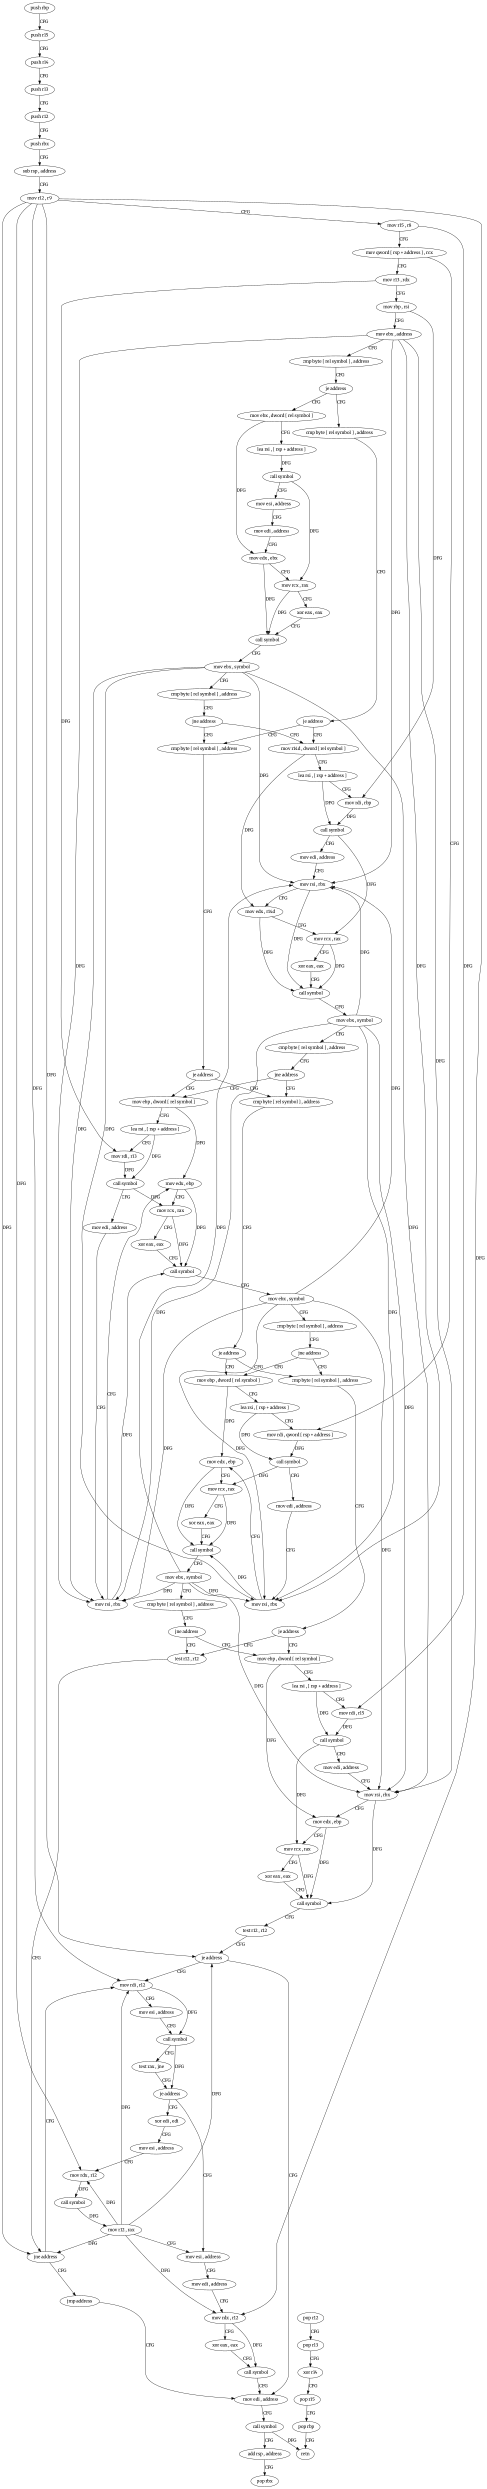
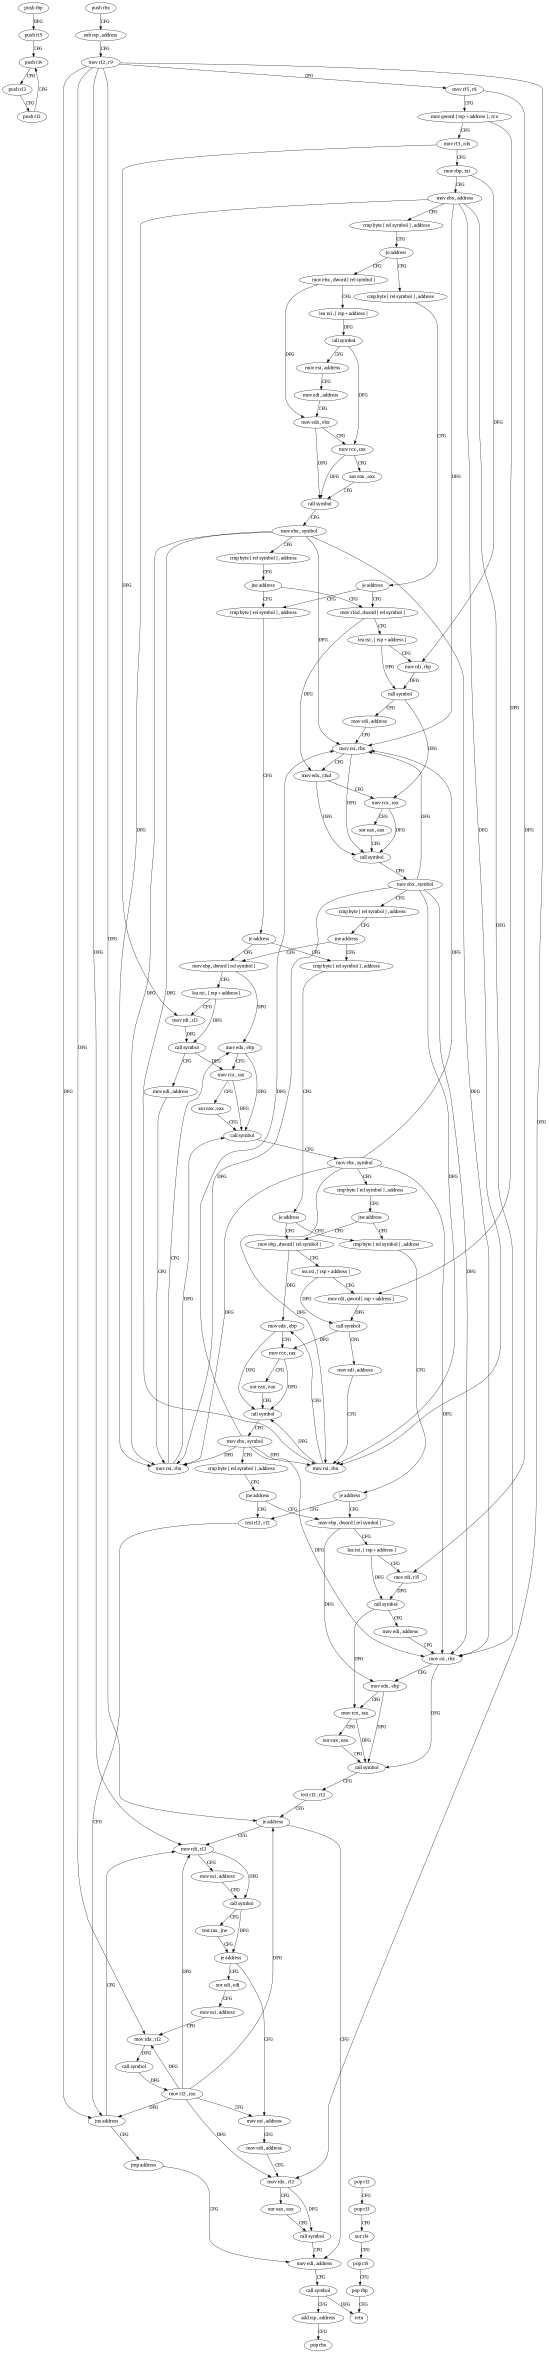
edge "push rbp" -> "push r15": label "CFG" -> "DFG"
edge "push r12" -> "push rbx": now "push r12" -> "push r14"
edge "mov qword [ rsp + address ] , rcx" -> "mov rdi , qword [ rsp + address ]": label "CFG" -> "DFG"
